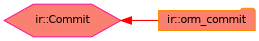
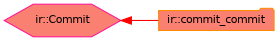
node "ir::orm_commit": label "ir::orm_commit" -> "ir::commit_commit"
